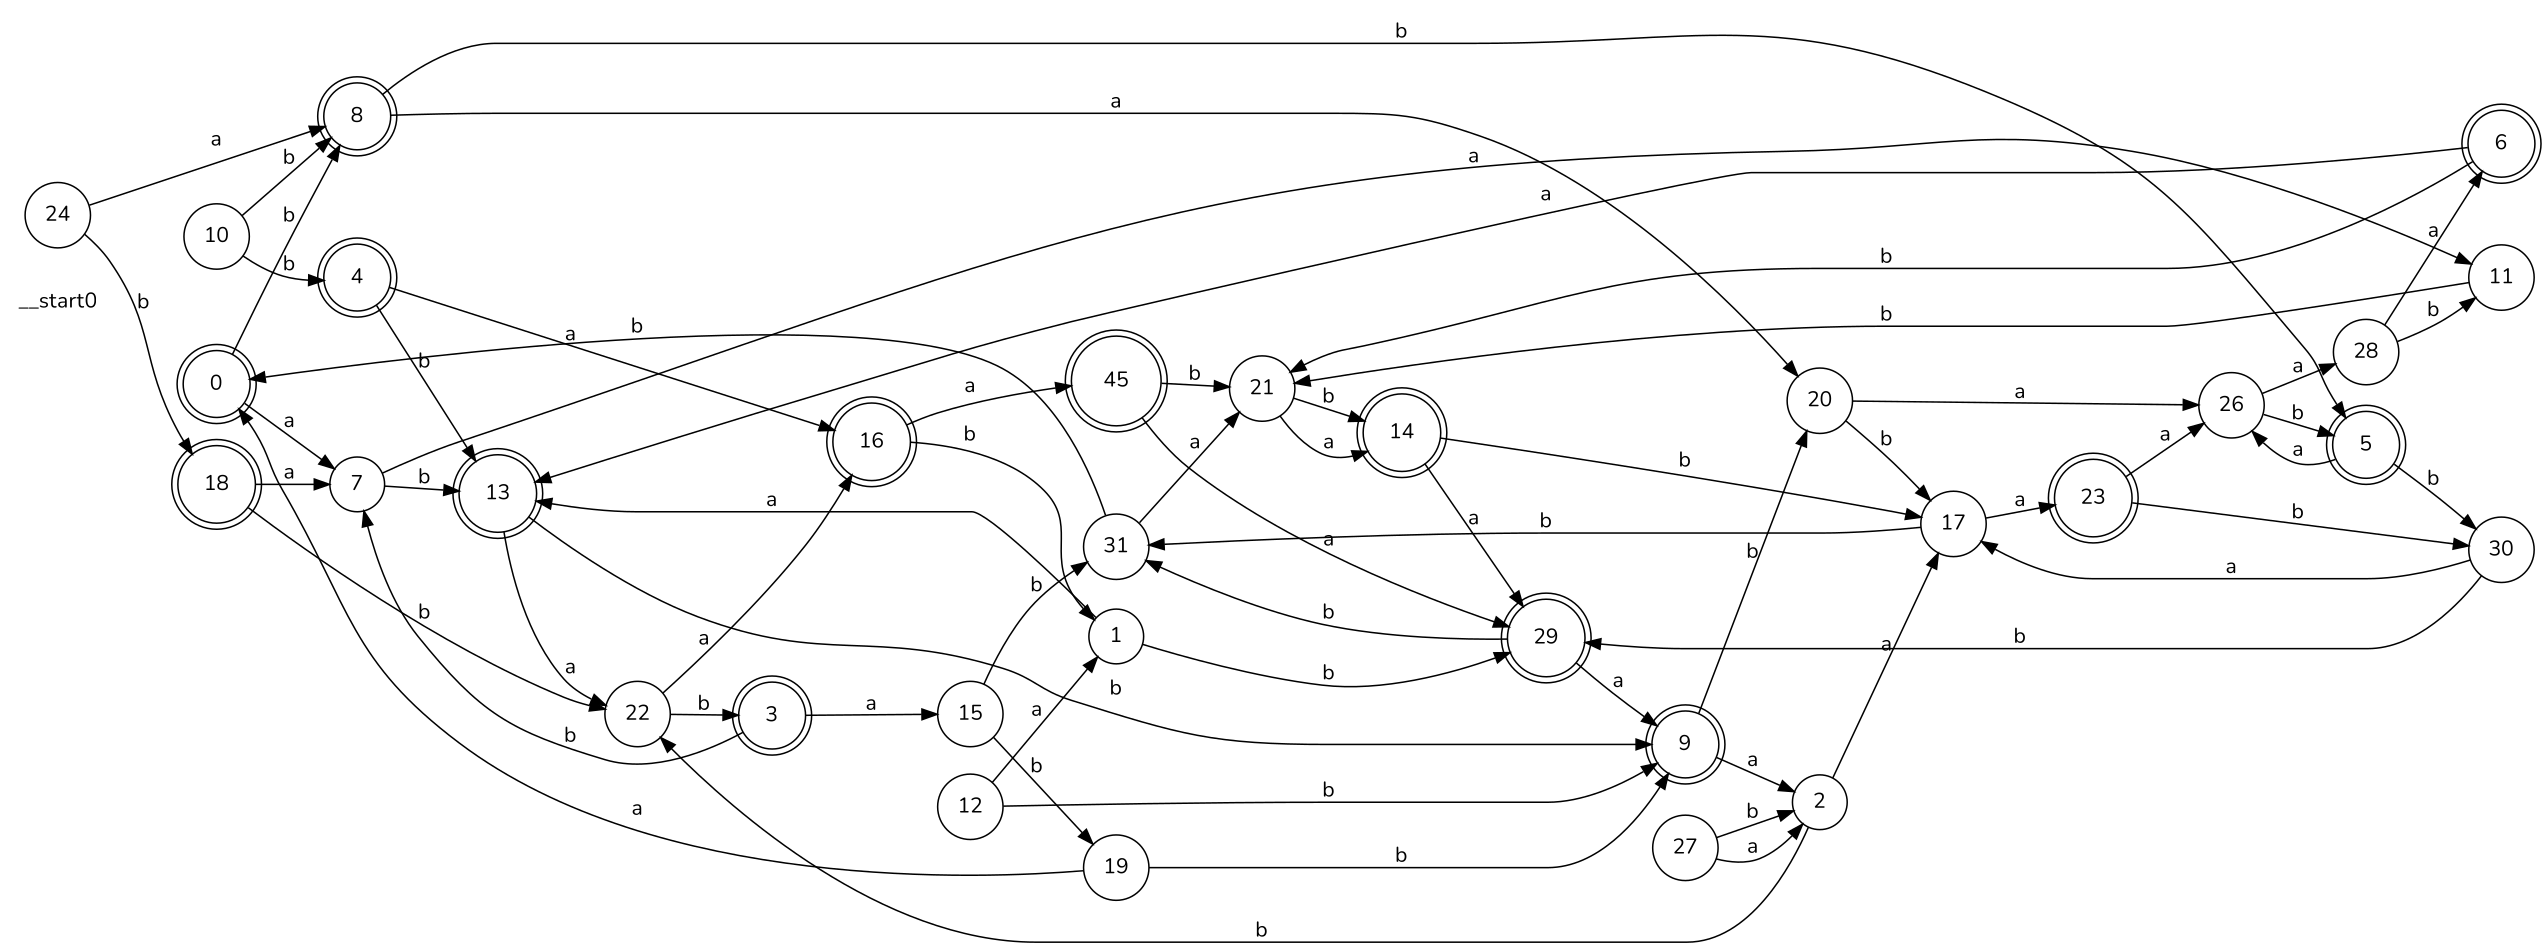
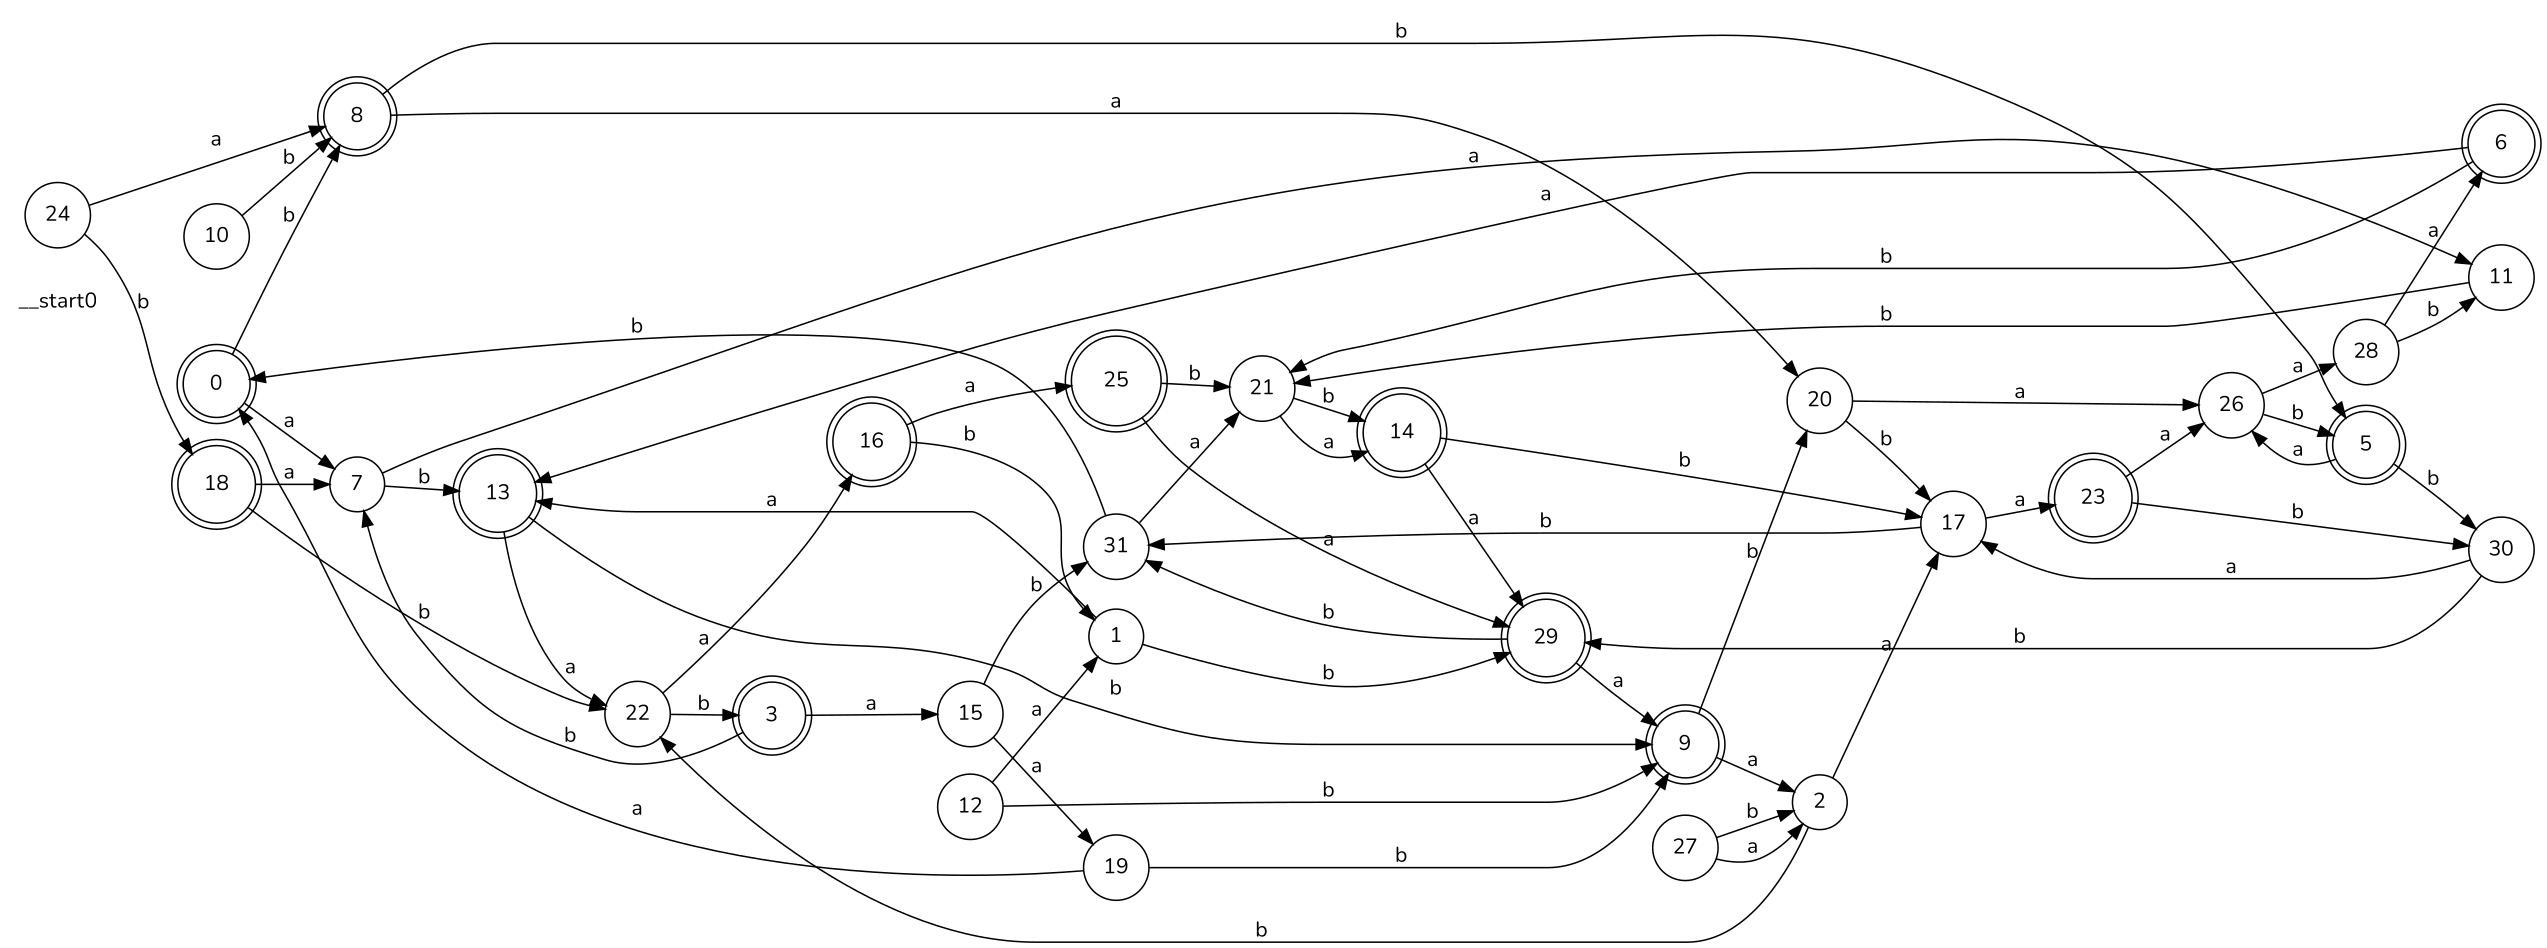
node "4": removed
node "45": label "45" -> "25"
edge "15" -> "19": label "b" -> "a"
